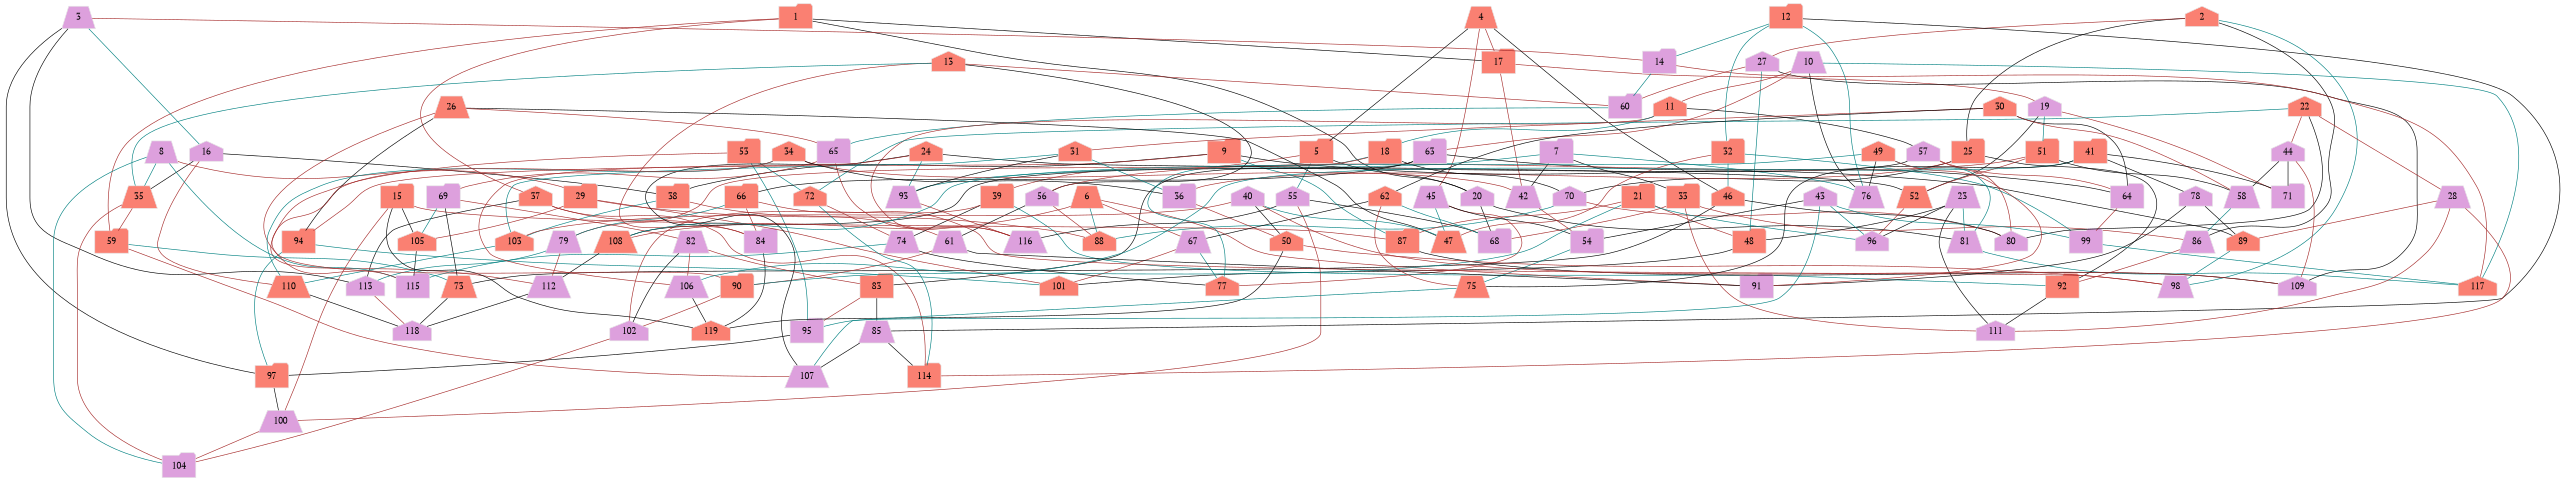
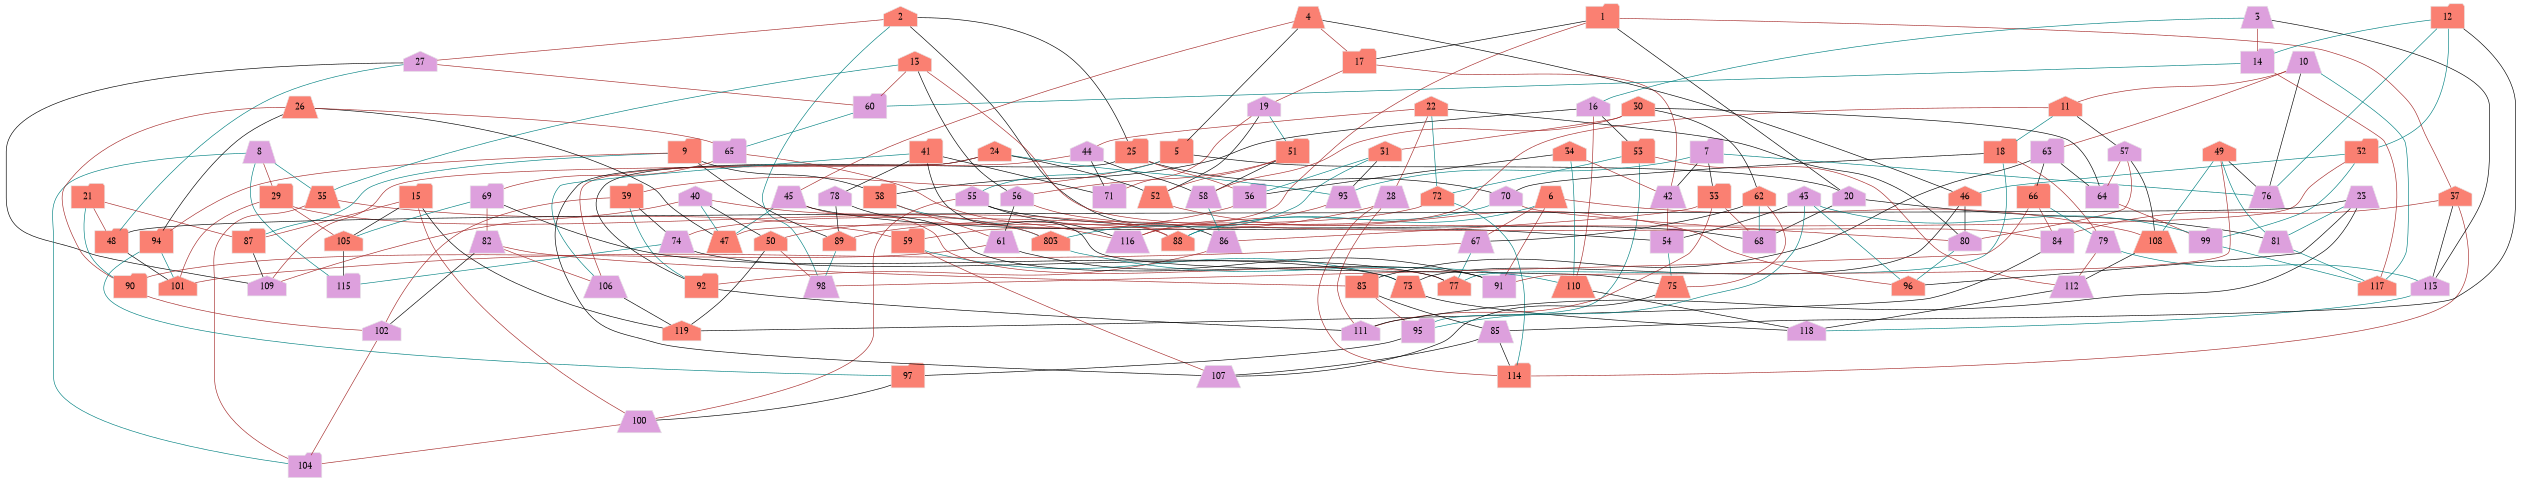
edge "16" -- "35": now "16" -- "53"
edge "34" -- "115": removed
edge "21" -- "96": now "80" -- "96"
node "103": label "103" -> "803"
node "96": fillcolor plum -> salmon
edge "3" -- "97": removed
edge "75" -- "107": color teal -> black
edge "113" -- "118": color brown -> teal
